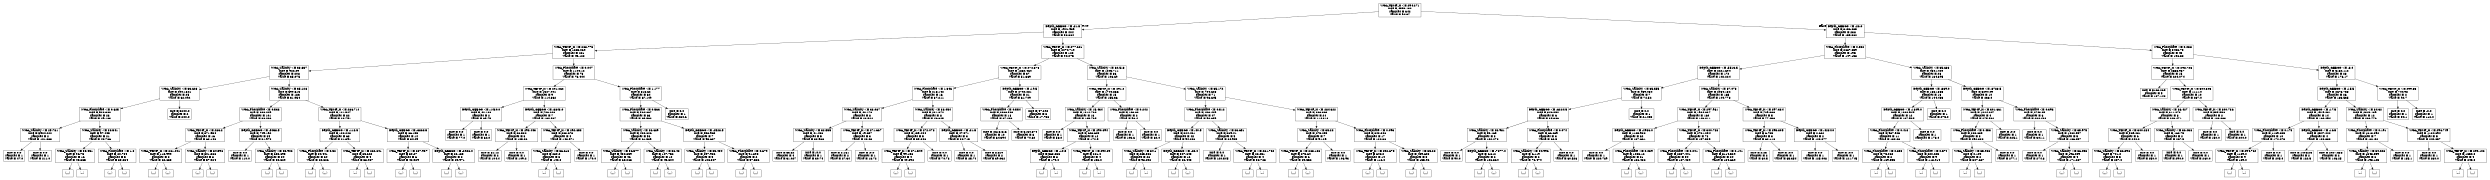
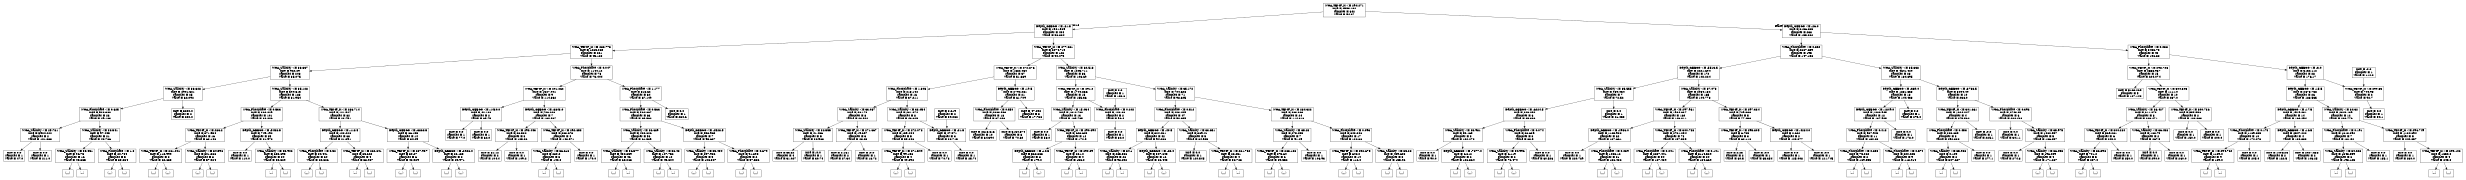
edge "WOA_TEMP_K <= 299.83 mse = 744.98 samples = 2 value = 92.7" -> "mse = -0.0 samples = 1 value = 112.0": reversed
edge "WOA_Phosphate <= 0.242 mse = 103.68 samples = 2 value = 96.4" -> "mse = 0.0 samples = 1 value = 103.6": reversed
node "mse = 0.0 samples = 1 samples = 178.0": label "mse = 0.0 samples = 1 samples = 178.0" -> "mse = 0.0 samples = 1 value = 178.0"
edge "Depth_GEBCO <= -31.5 mse = 47.571 samples = 3 value = 33.715" -> "mse = 8.619 samples = 2 value = 39.032": reversed
